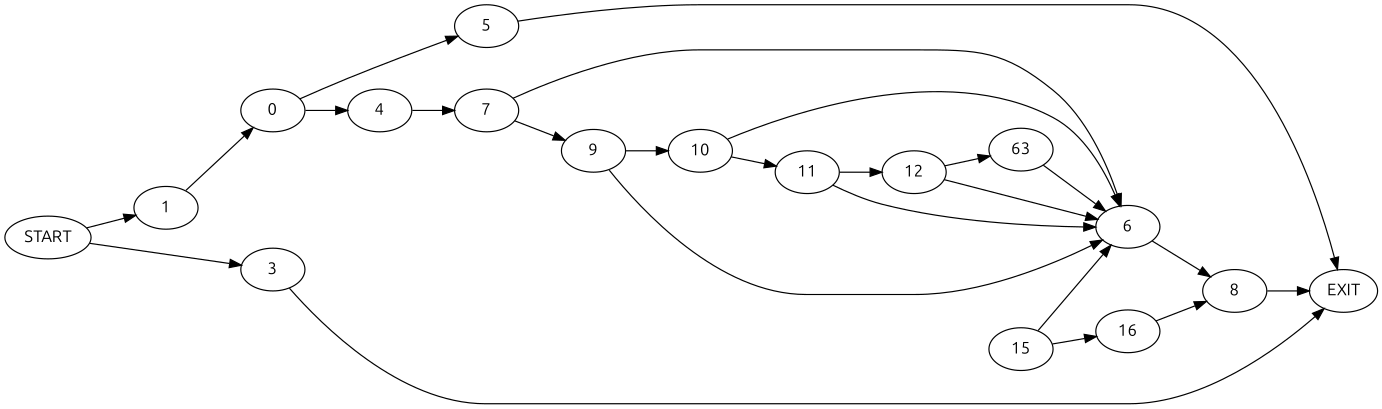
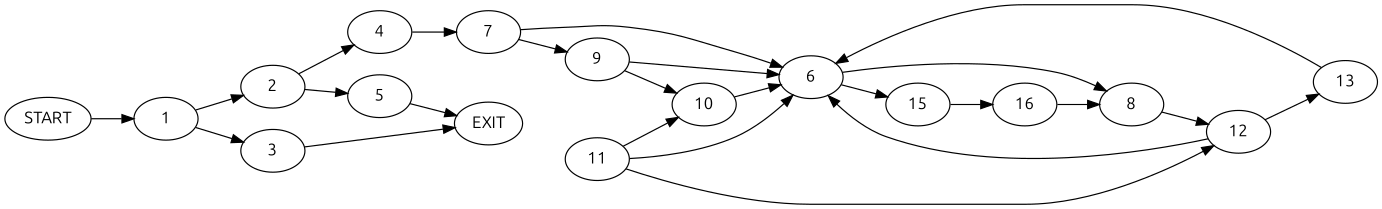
node "0": label "0" -> "2"
node "63": label "63" -> "13"
edge "10" -> "11": reversed
edge "START" -> "3": now "1" -> "3"
edge "8" -> "EXIT": now "8" -> "12"
edge "15" -> "6": reversed
